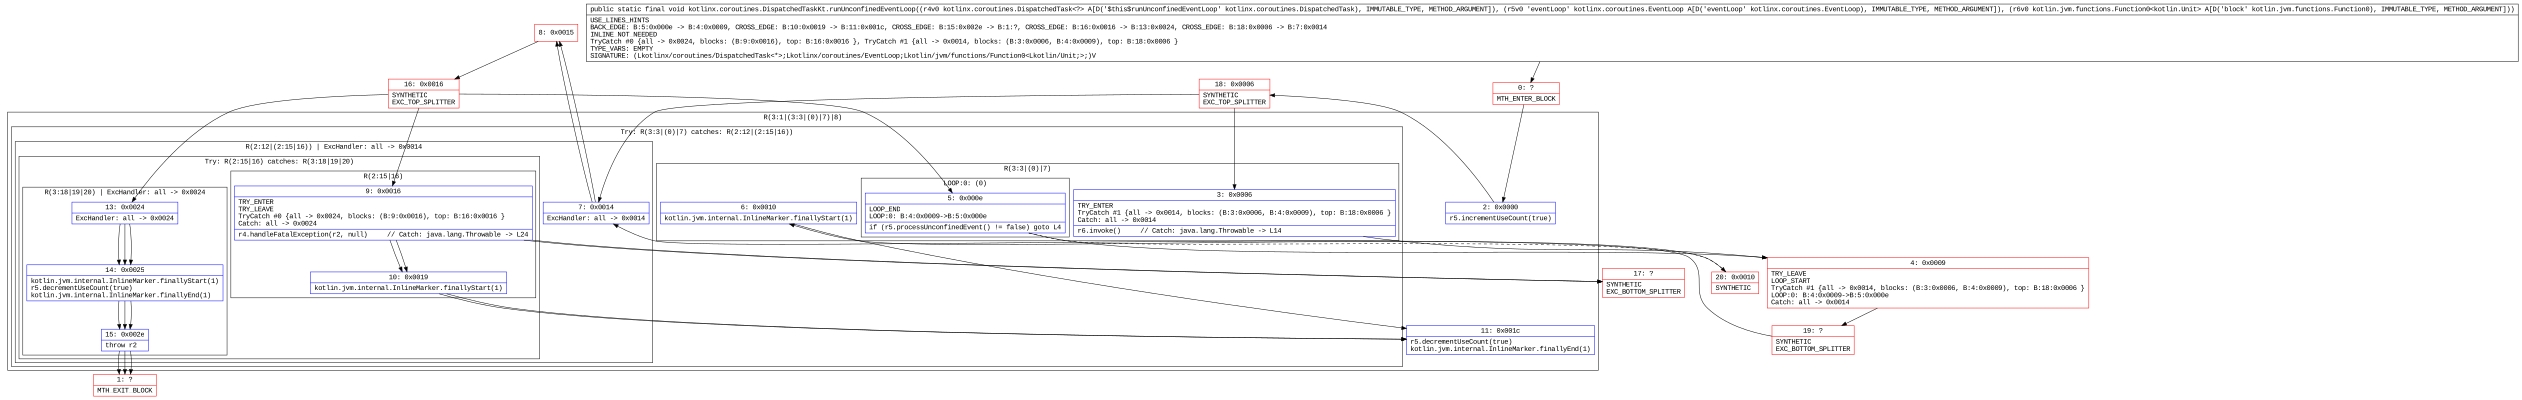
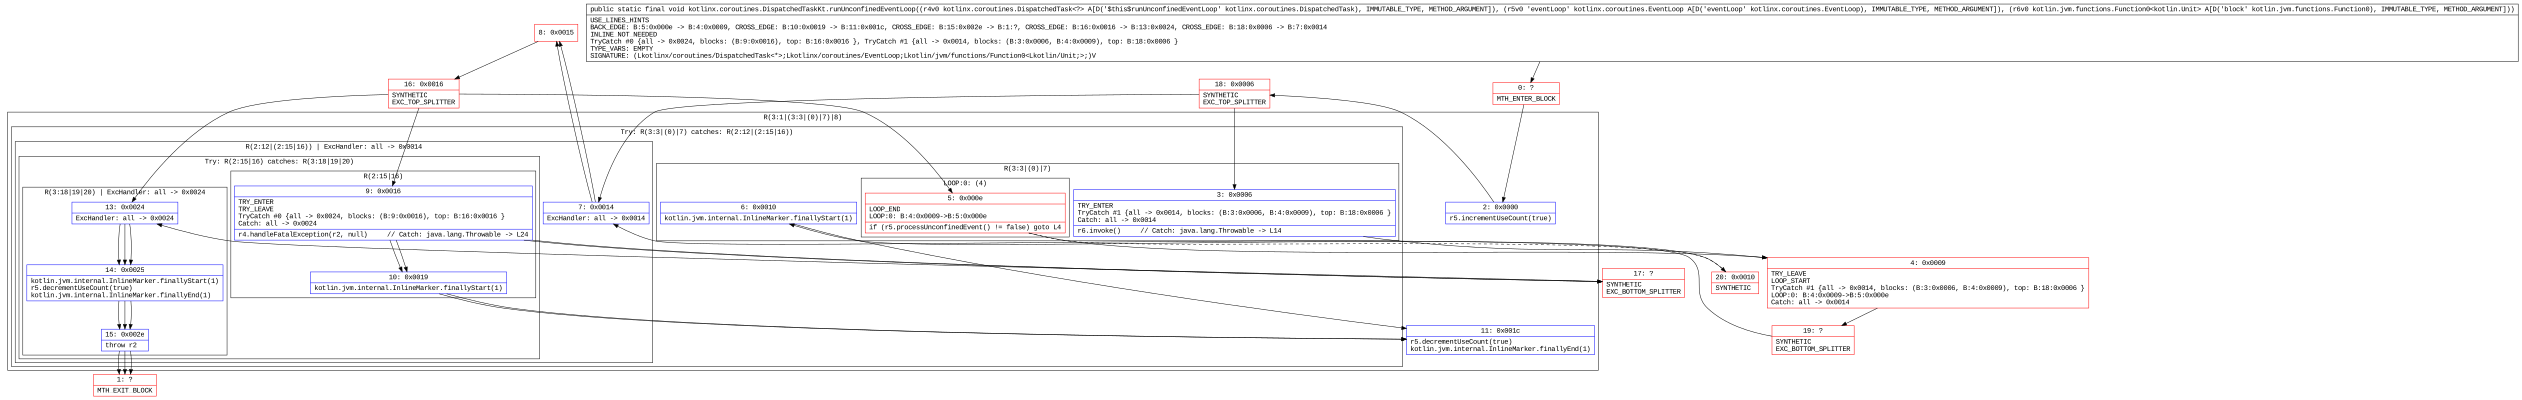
cluster "LOOP:0: (0)": label "LOOP:0: (0)" -> "LOOP:0: (4)"
node "5: 0x000e": color blue -> red
edge "17: ?" -> "13: 0x0024": added
